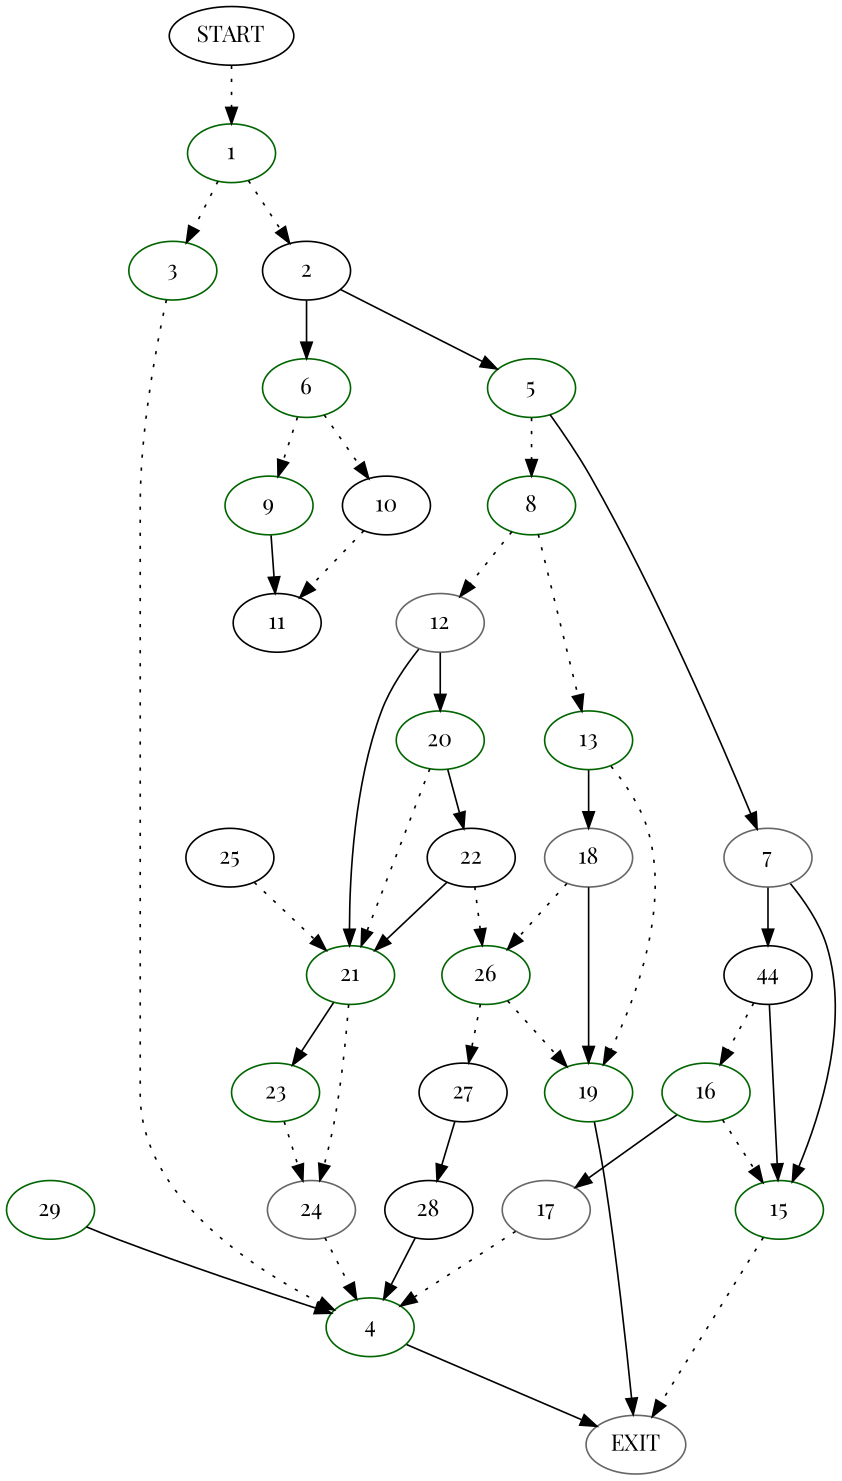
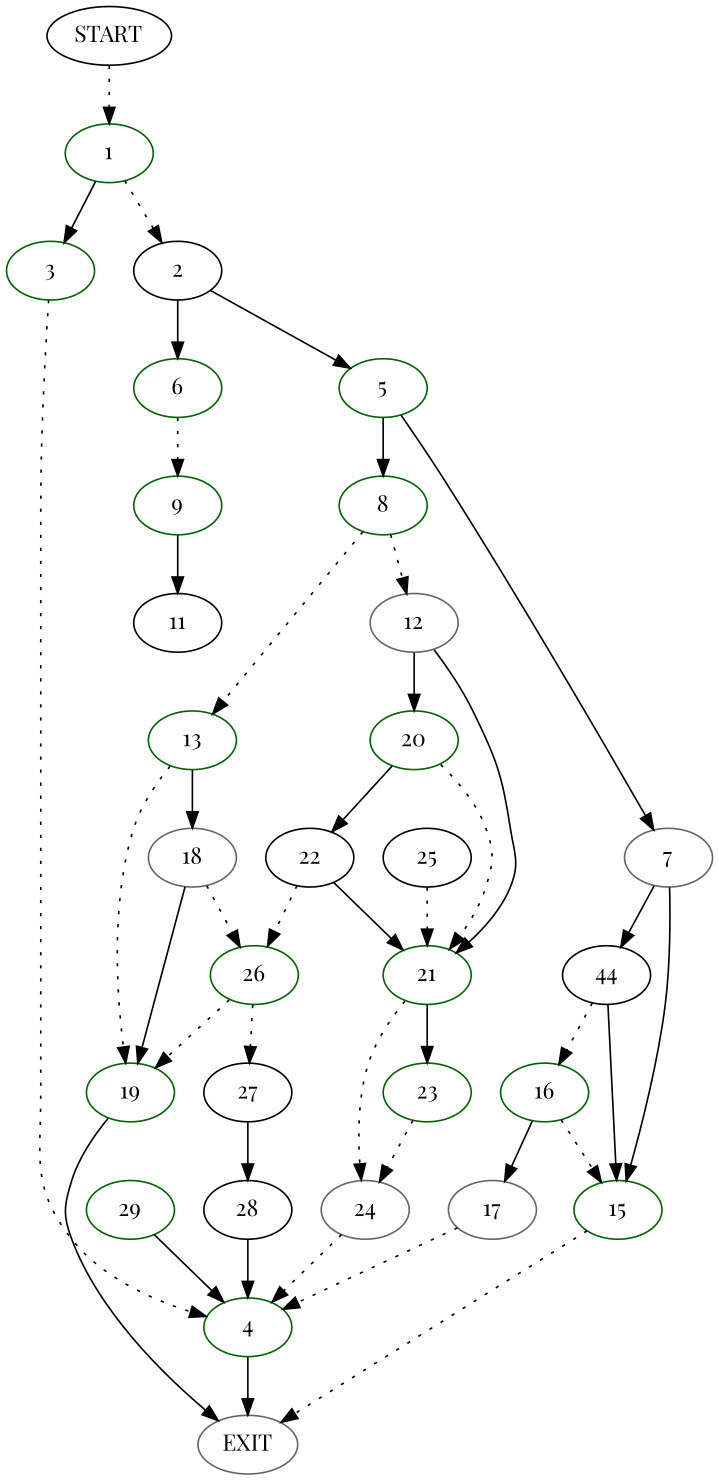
edge "1" -> "3": style dotted -> solid
edge "5" -> "8": style dotted -> solid
node "10": removed
